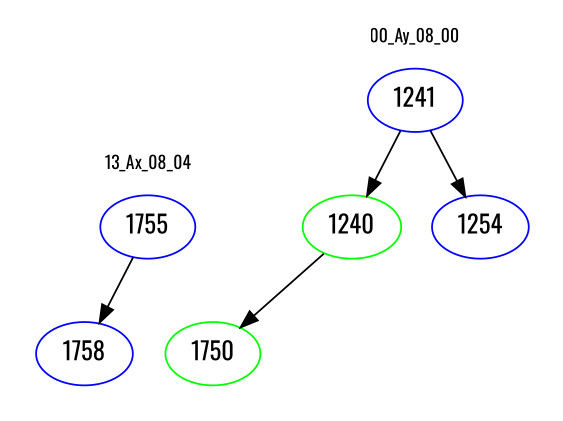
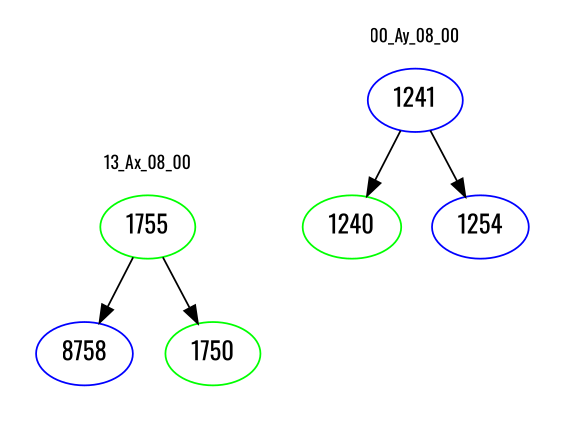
cluster "13_Ax_08_04": label "13_Ax_08_04" -> "13_Ax_08_00"
node "1755": color blue -> green
edge "1240" -> "1750": now "1755" -> "1750"
node "1758": label "1758" -> "8758"
